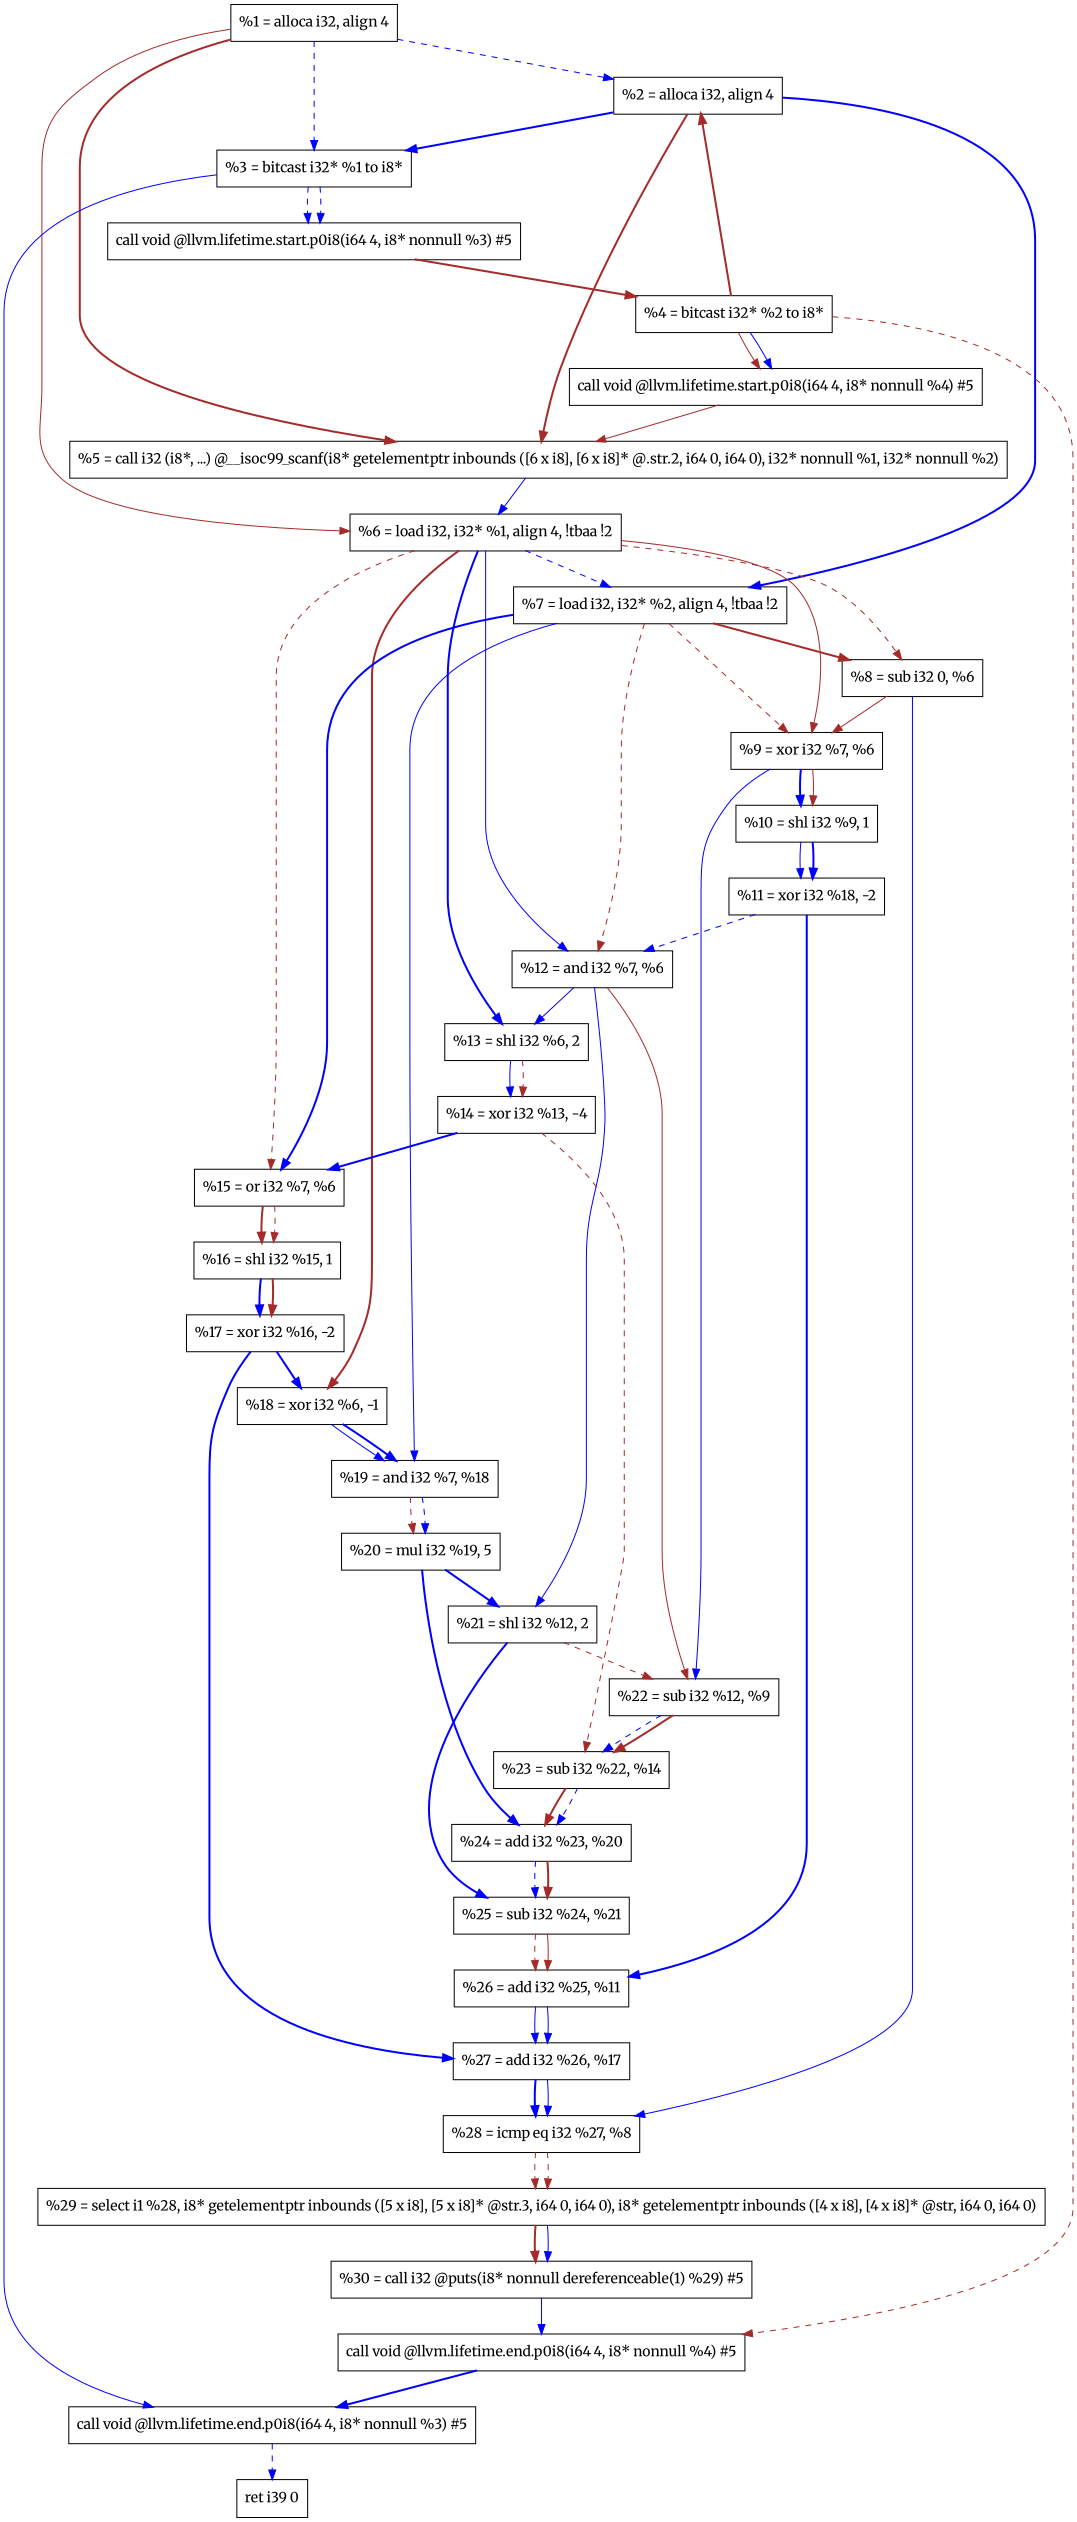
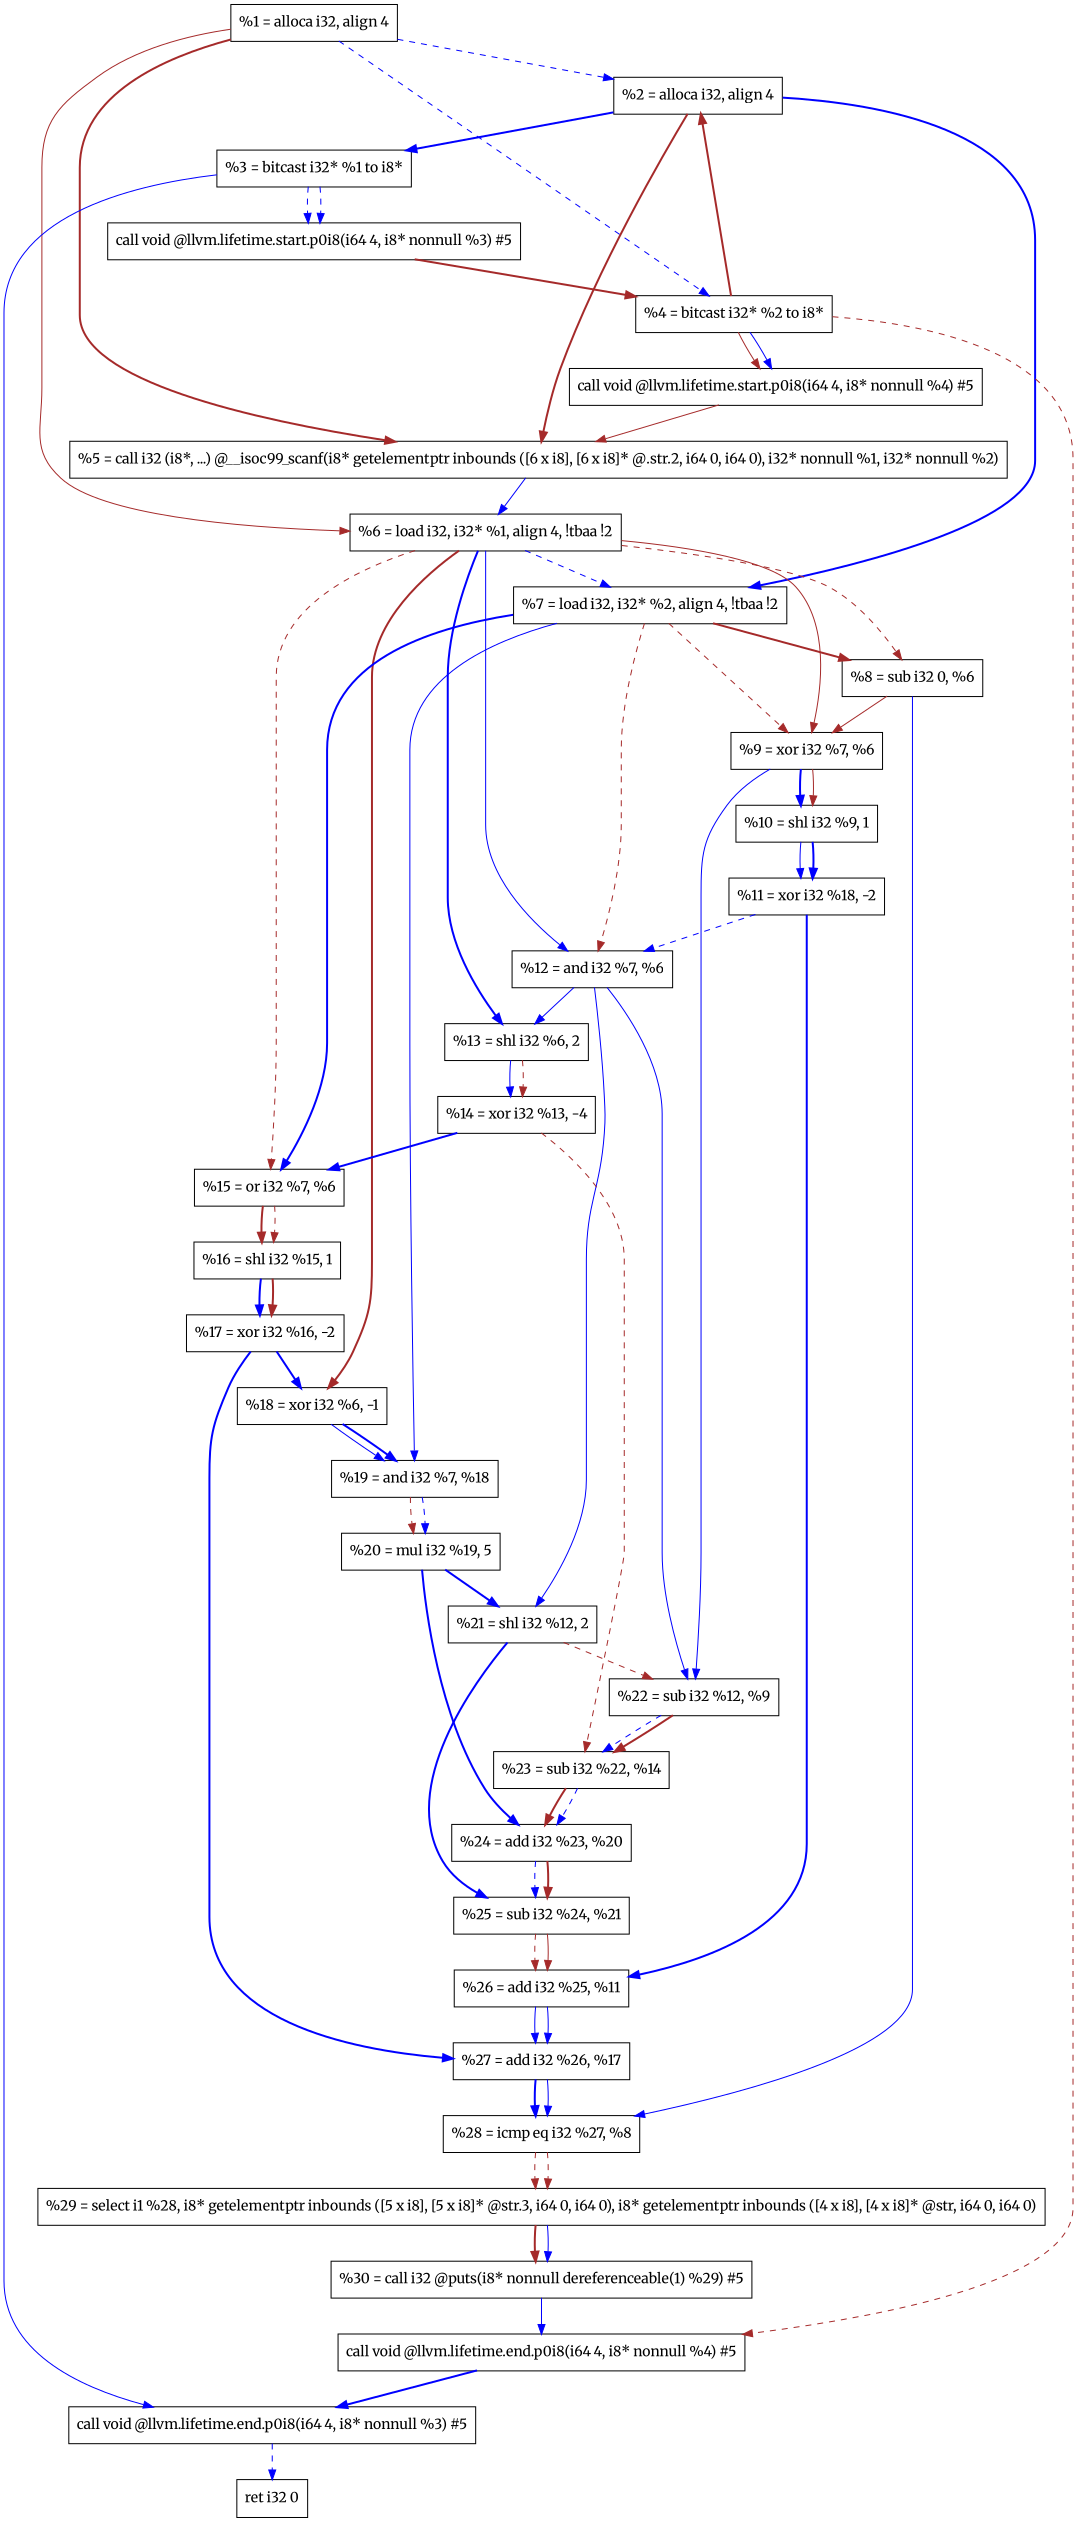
edge "%1 = alloca i32, align 4" -> "%3 = bitcast i32* %1 to i8*": now "%1 = alloca i32, align 4" -> "%4 = bitcast i32* %2 to i8*"
edge "%12 = and i32 %7, %6" -> "%22 = sub i32 %12, %9": color brown -> blue
node "ret i39 0": label "ret i39 0" -> "ret i32 0"
